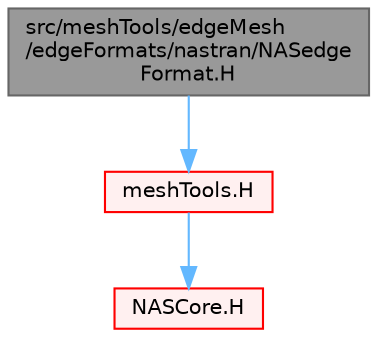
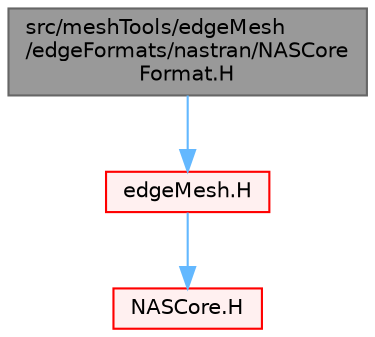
node "src/meshTools/edgeMesh /edgeFormats/nastran/NASedge Format.H": label "src/meshTools/edgeMesh /edgeFormats/nastran/NASedge Format.H" -> "src/meshTools/edgeMesh /edgeFormats/nastran/NASCore Format.H"
node "meshTools.H": label "meshTools.H" -> "edgeMesh.H"
